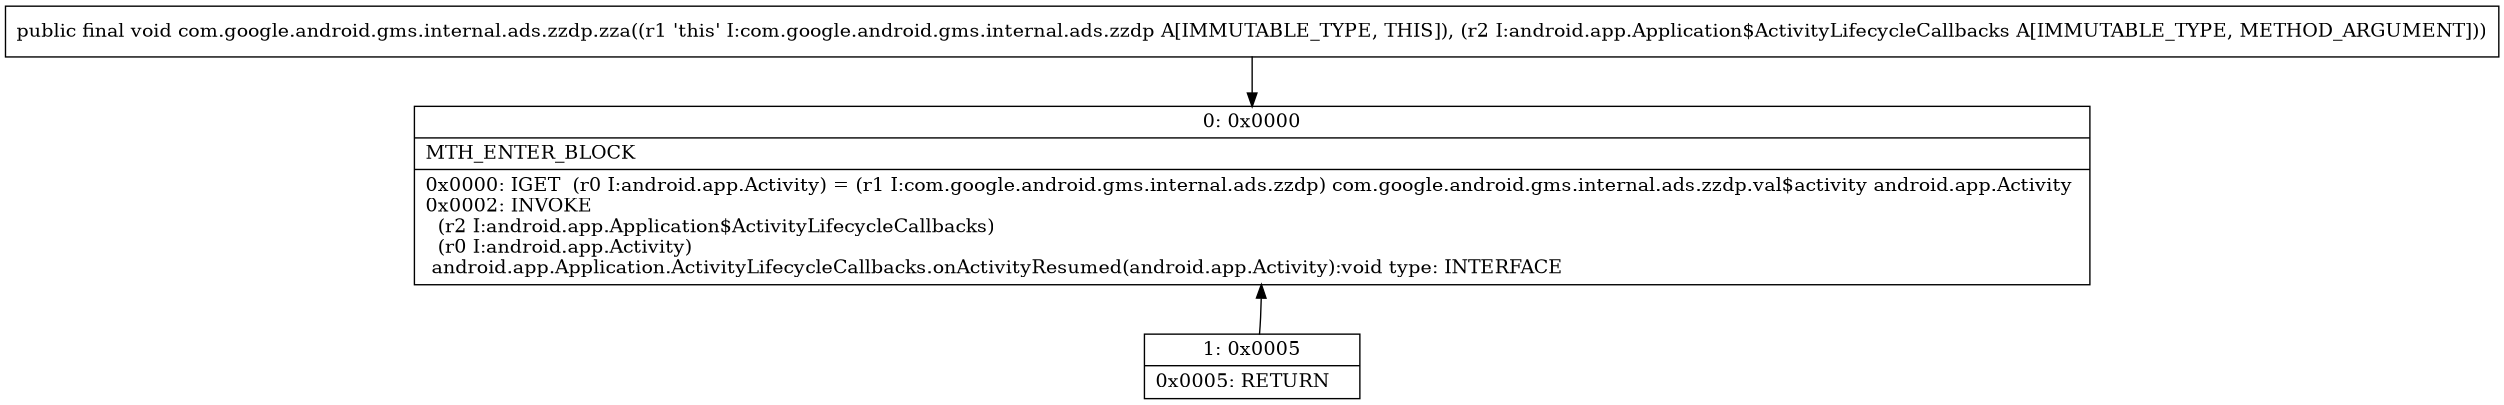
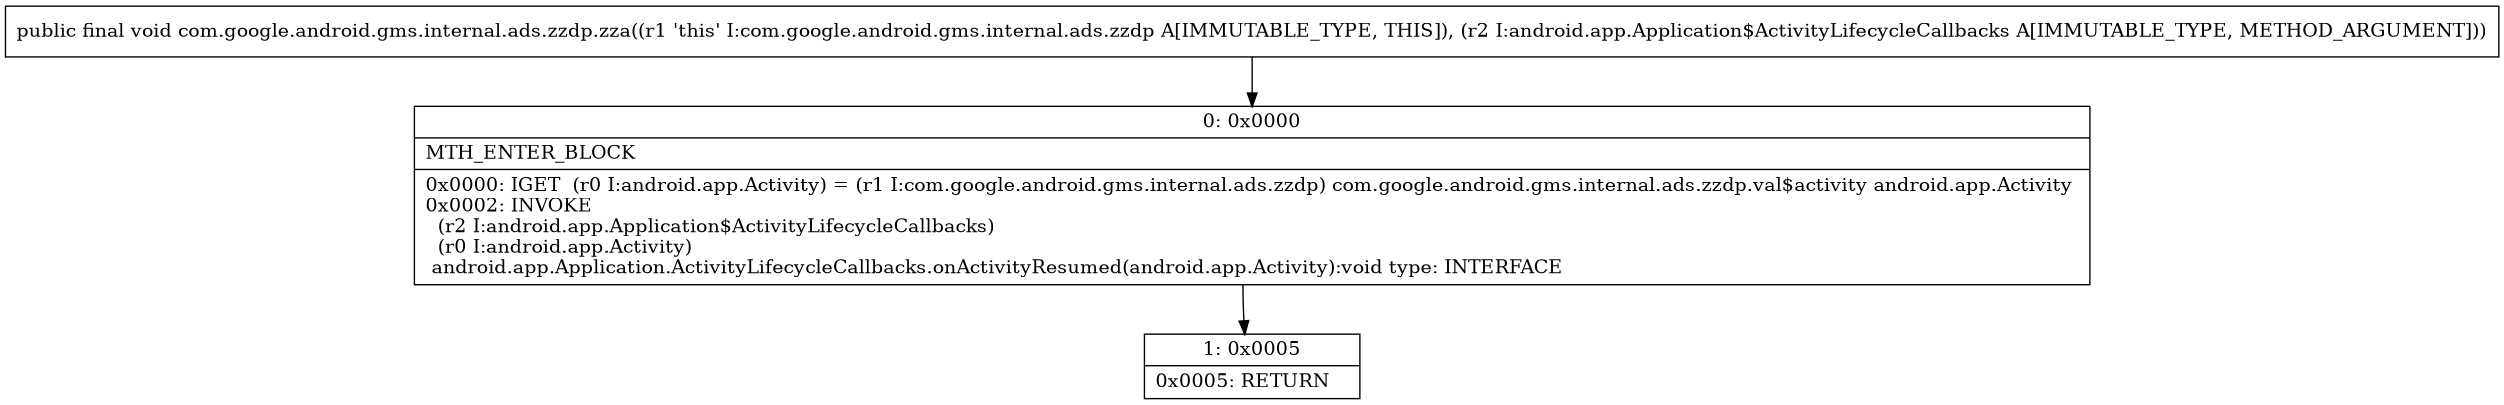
edge "1: 0x0005" -> "0: 0x0000": reversed
